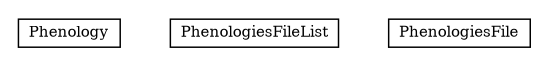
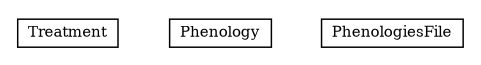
node "Treatment": added
node "PhenologiesFileList": removed
